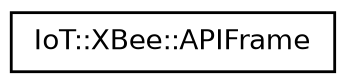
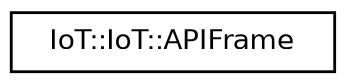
node "IoT::XBee::APIFrame": label "IoT::XBee::APIFrame" -> "IoT::IoT::APIFrame"
